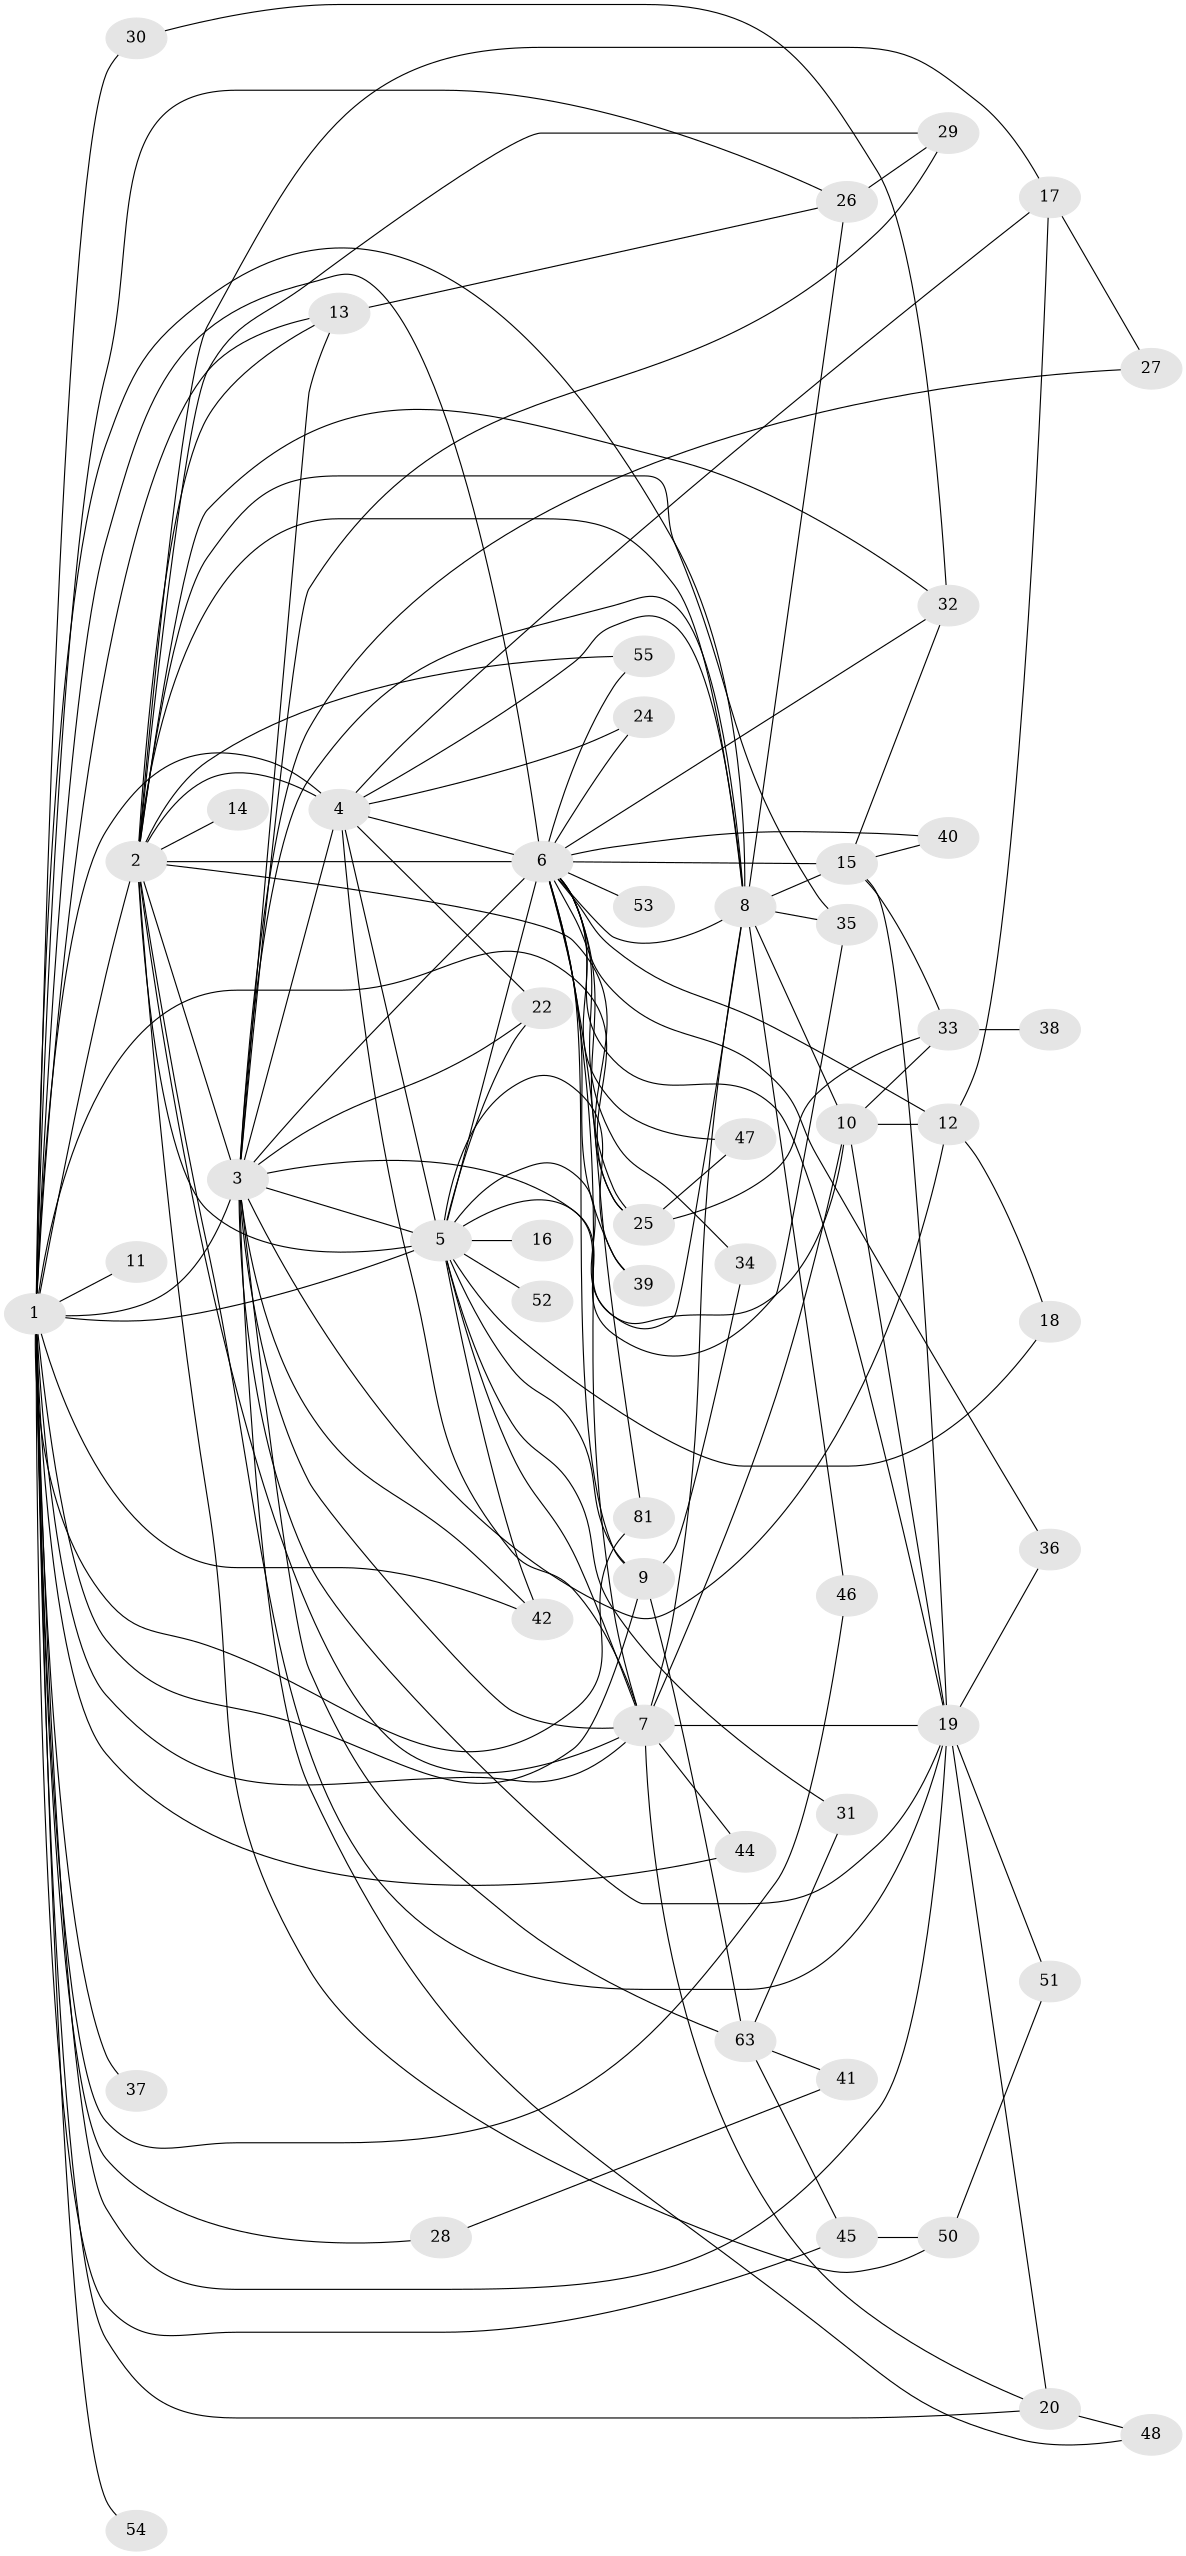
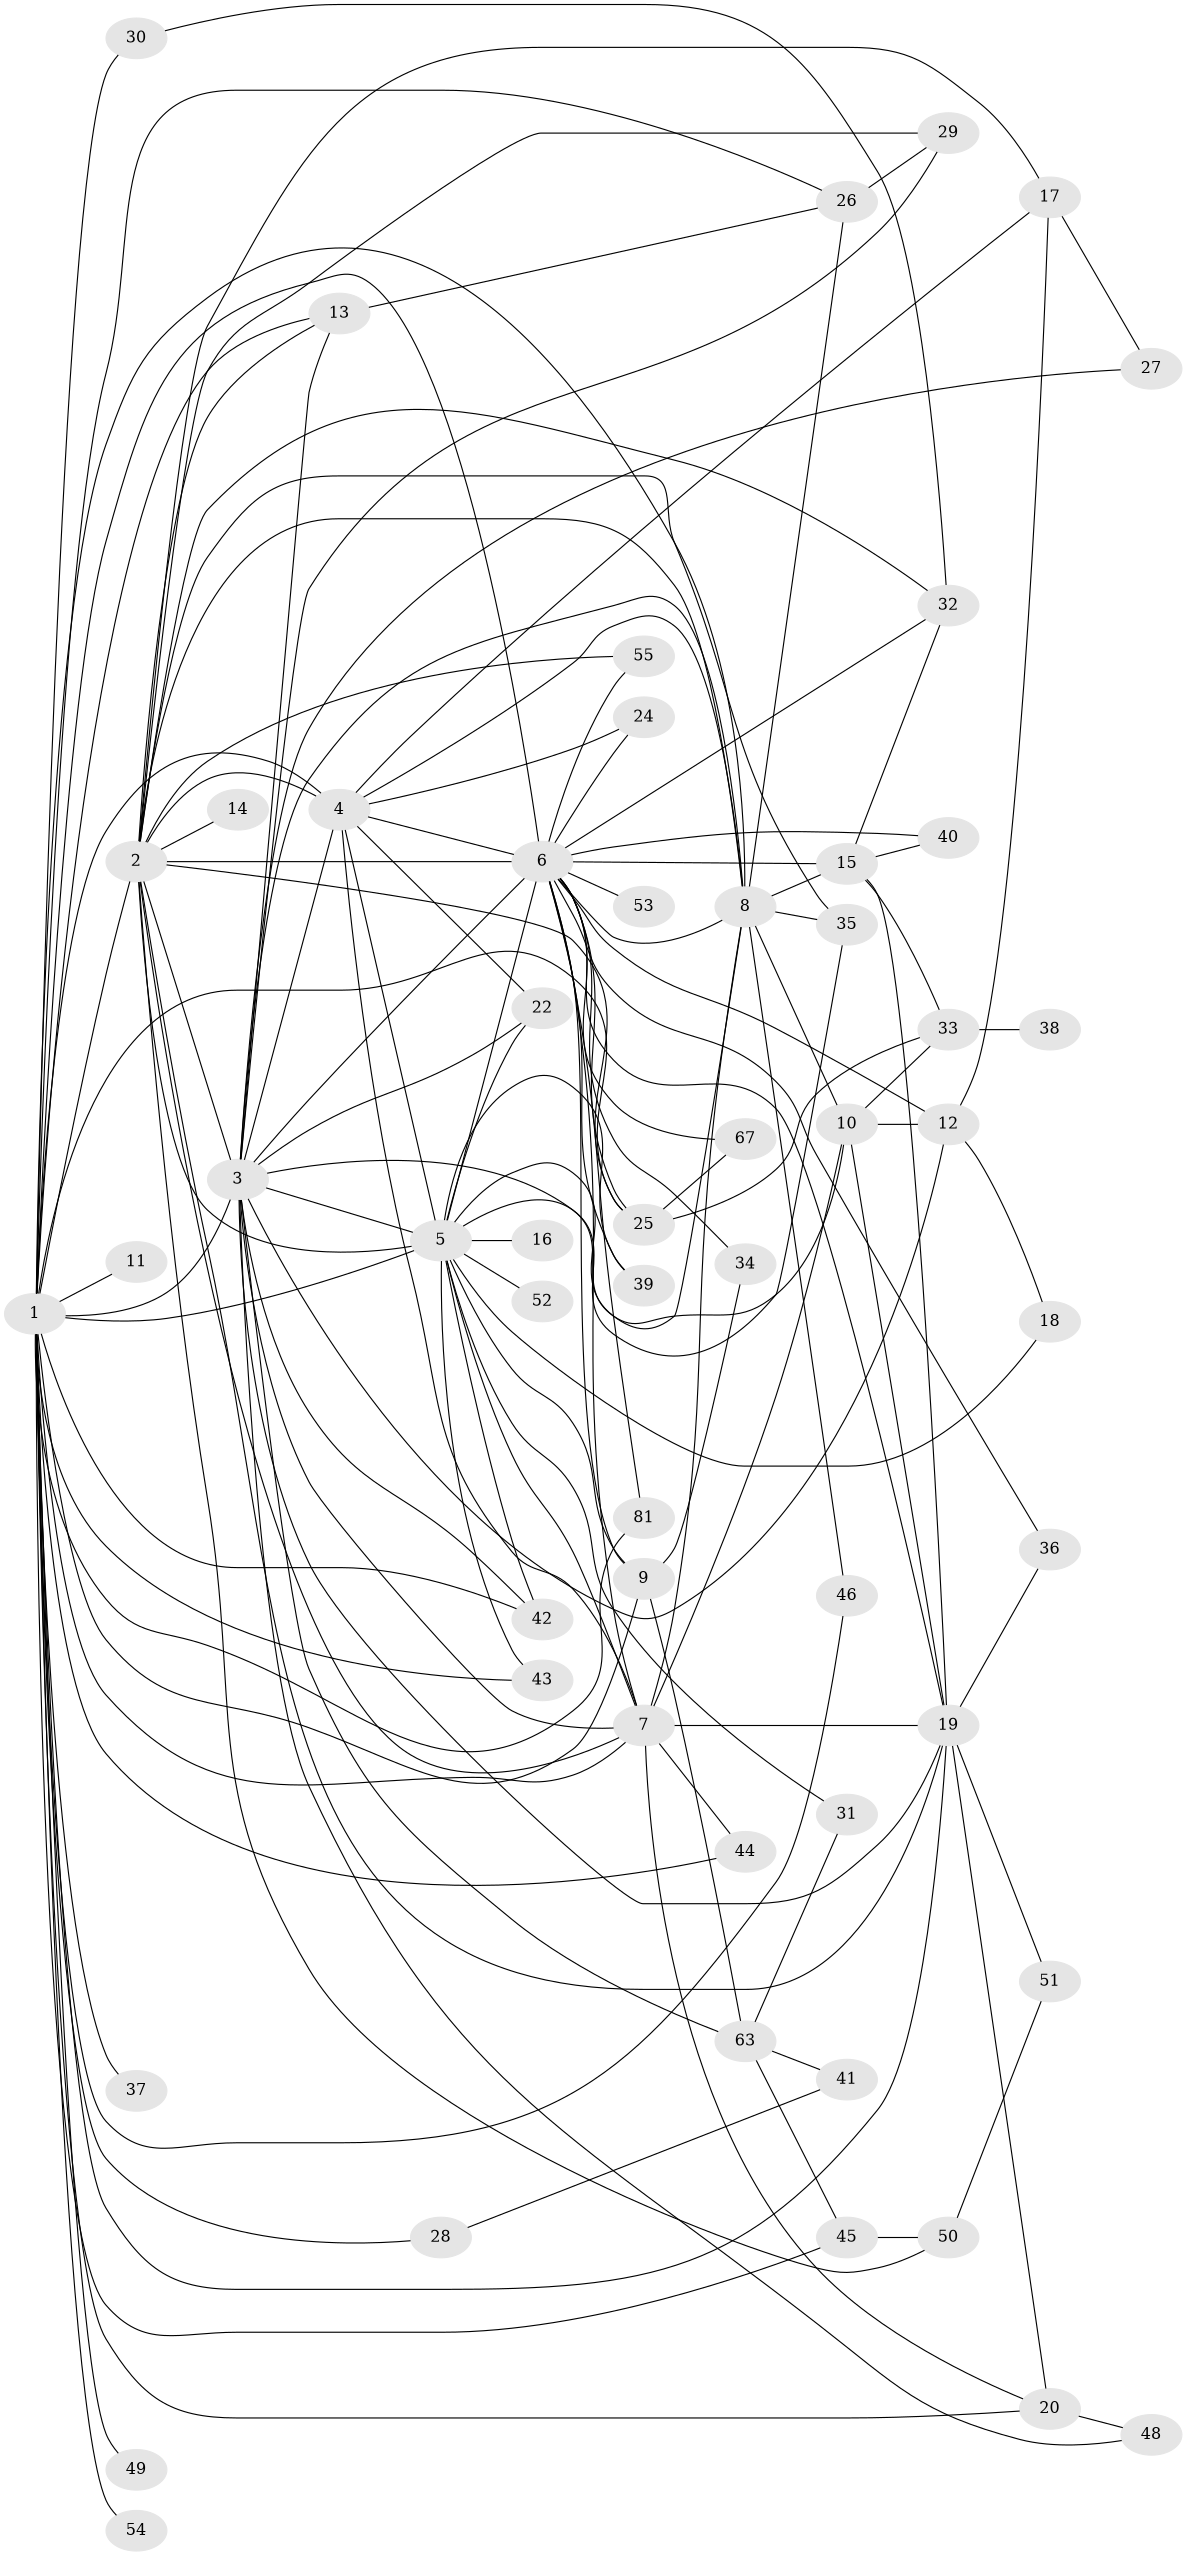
node "47": label "47" -> "67"
node "43": added
node "49": added
